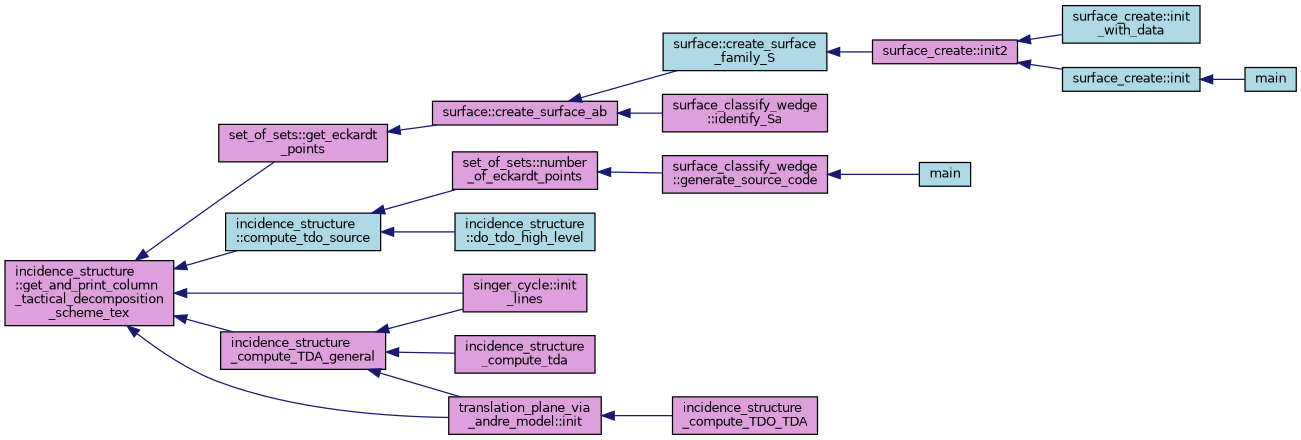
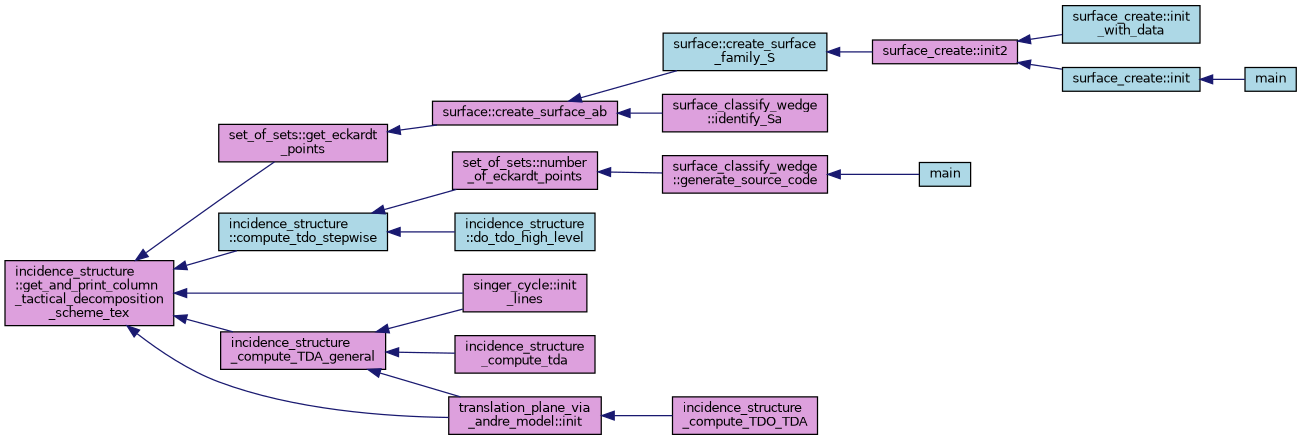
node "incidence_structure ::compute_tdo_source": label "incidence_structure ::compute_tdo_source" -> "incidence_structure ::compute_tdo_stepwise"
